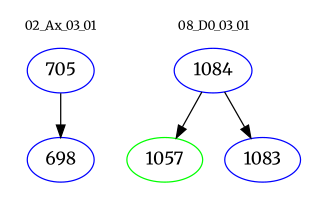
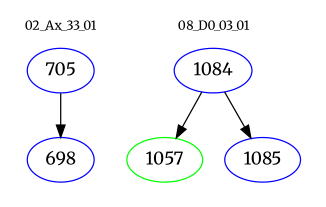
cluster "02_Ax_03_01": label "02_Ax_03_01" -> "02_Ax_33_01"
node "1083": label "1083" -> "1085"
